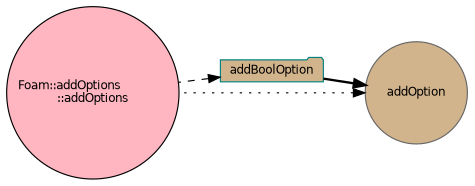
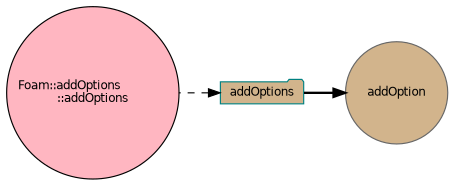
node "addBoolOption": label "addBoolOption" -> "addOptions"
edge "Foam::addOptions ::addOptions" -> "addOption": removed
